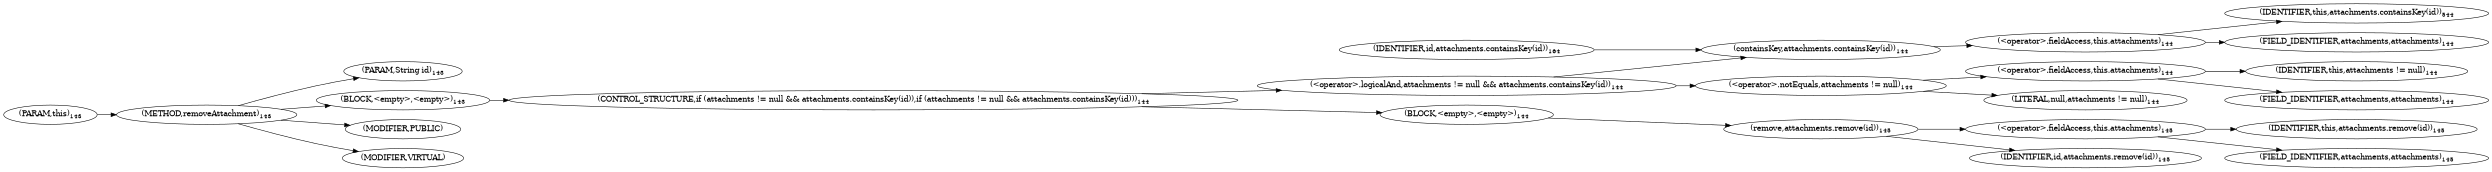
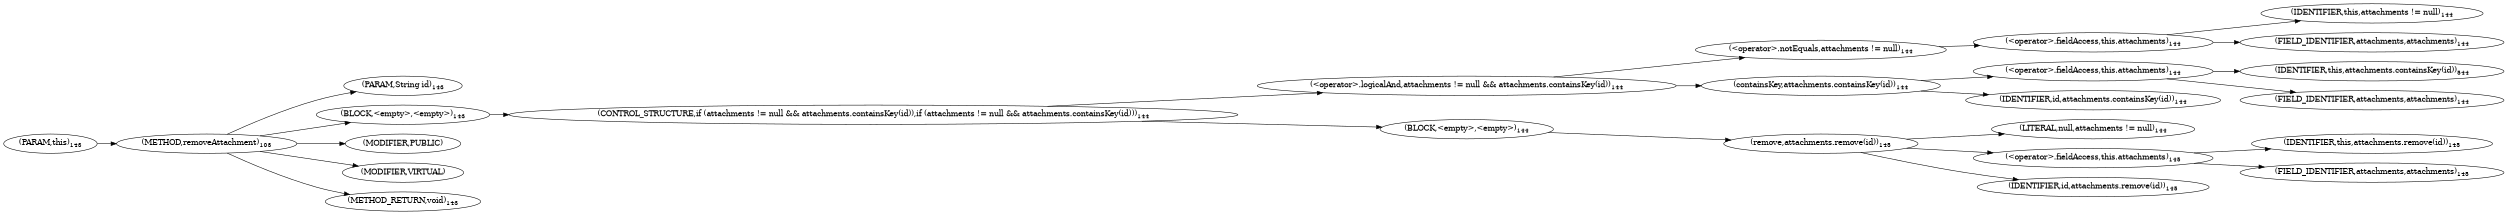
node "(IDENTIFIER,id,attachments.containsKey(id))": text "164" -> "144"
edge "(IDENTIFIER,id,attachments.containsKey(id))" -> "(containsKey,attachments.containsKey(id))": reversed
edge "(<operator>.notEquals,attachments != null)" -> "(LITERAL,null,attachments != null)": now "(remove,attachments.remove(id))" -> "(LITERAL,null,attachments != null)"
node "(METHOD,removeAttachment)": text "143" -> "103"
node "(METHOD_RETURN,void)": added
